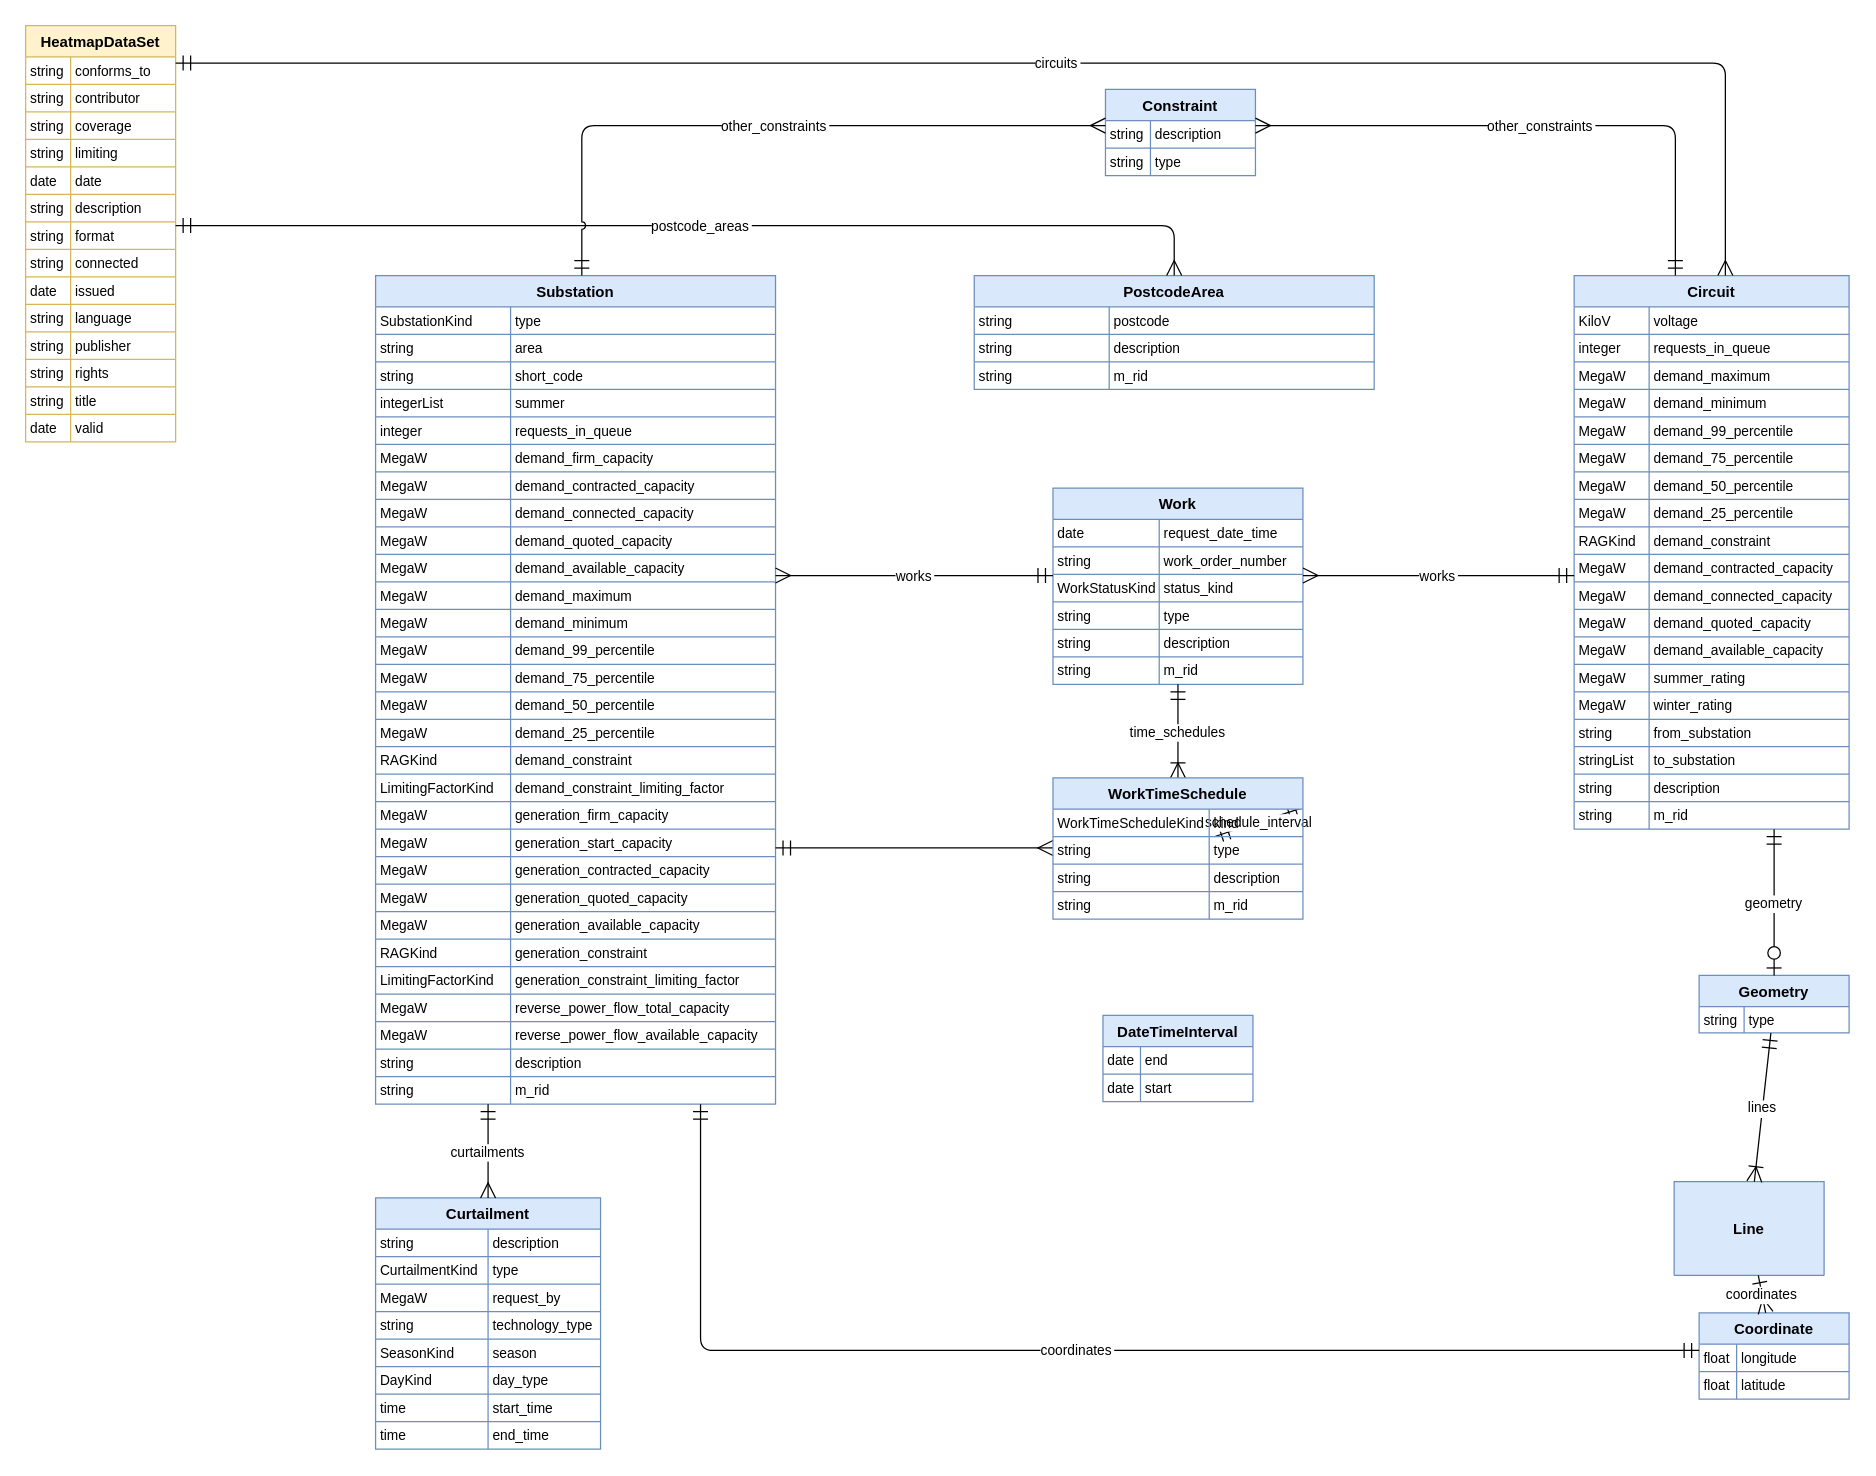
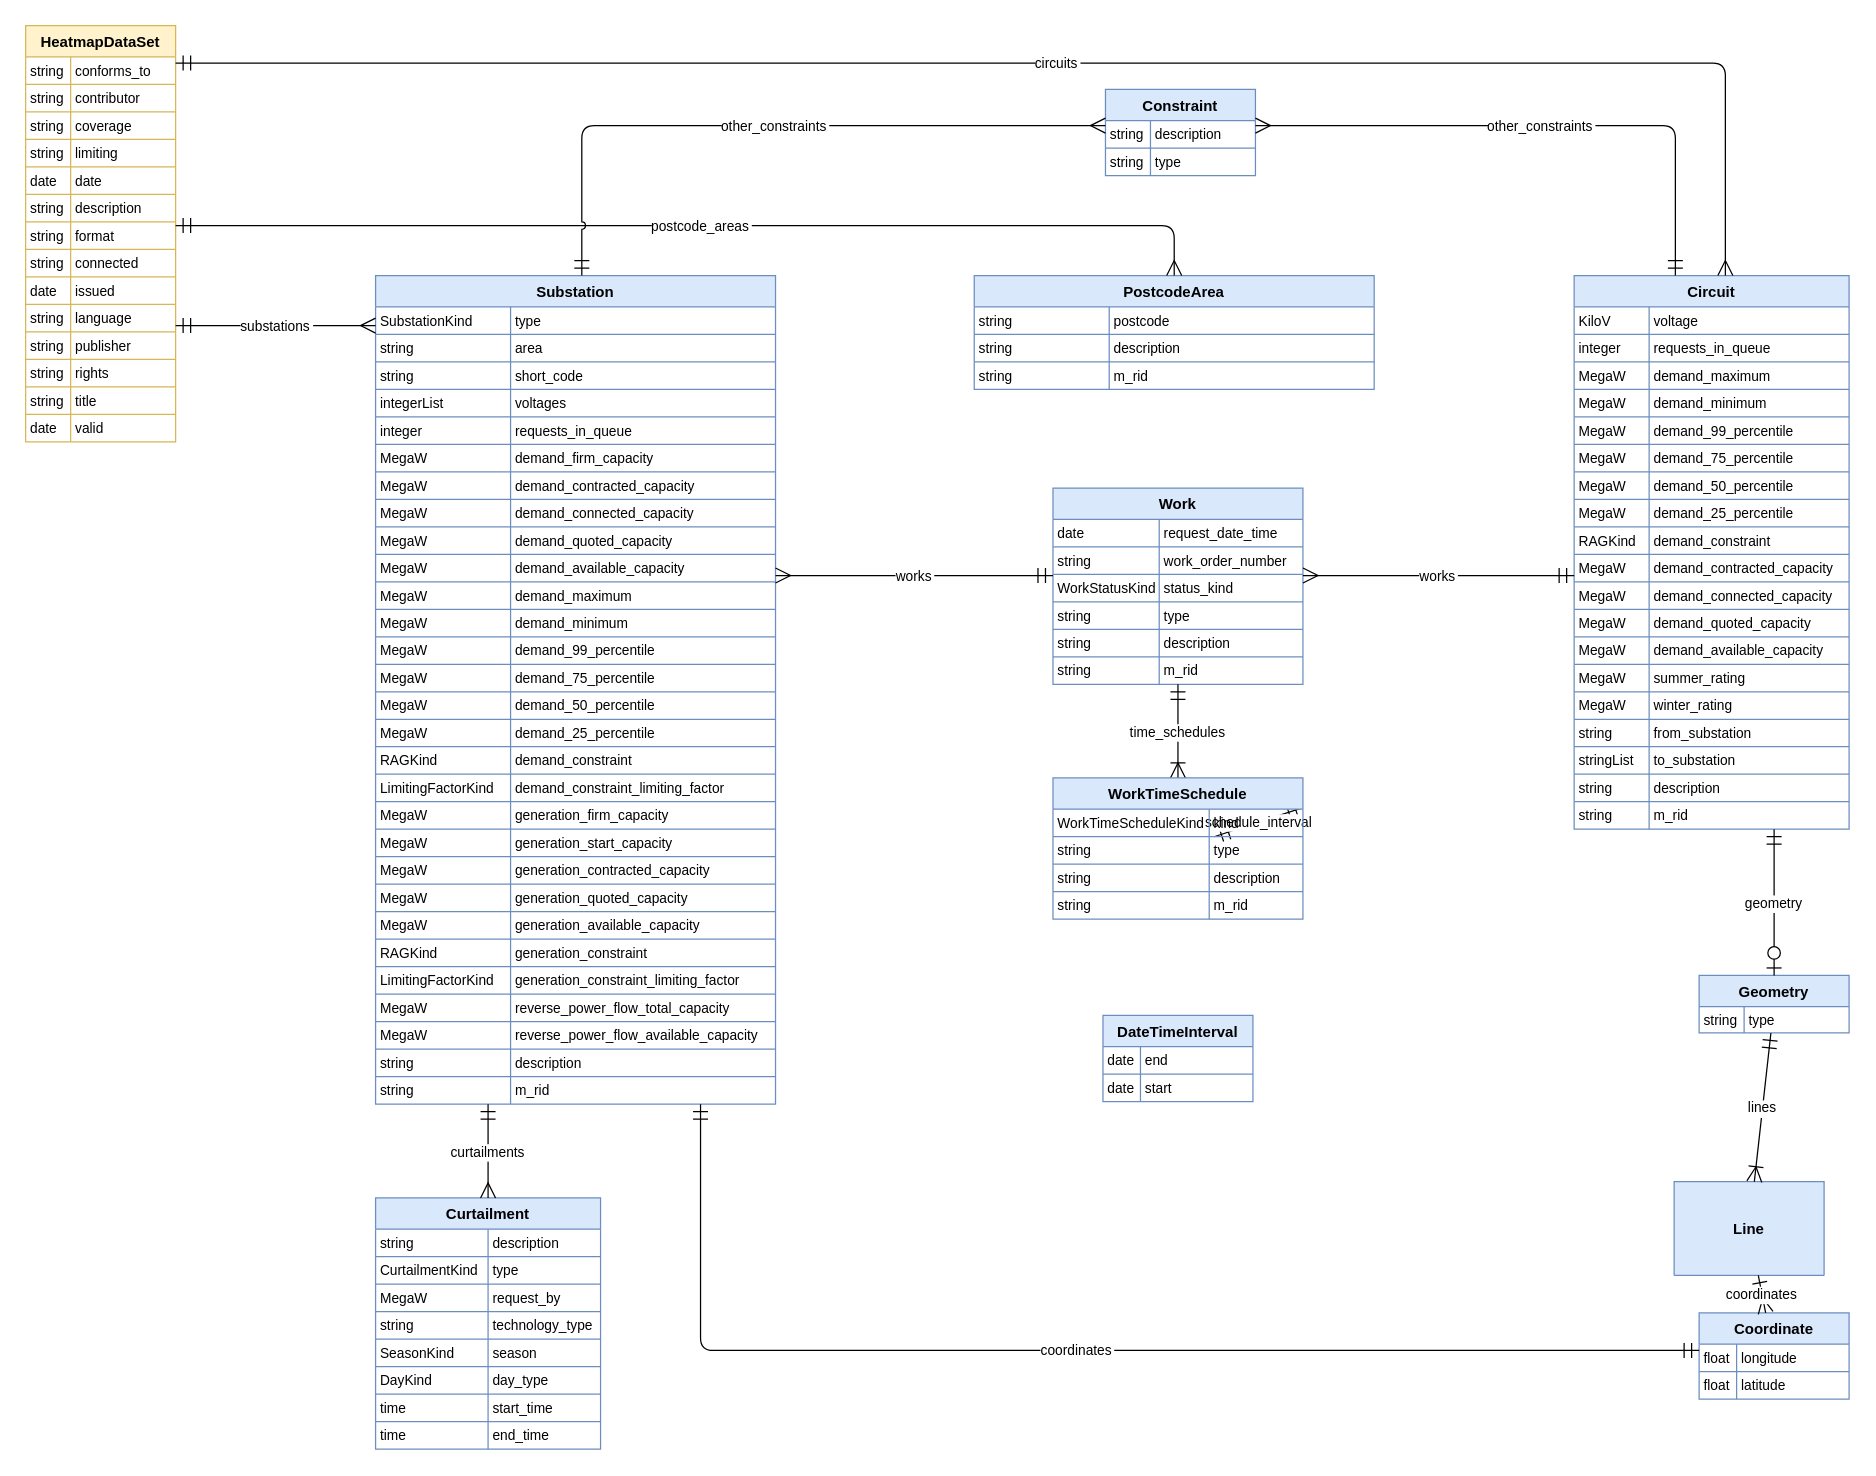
edge "HeatmapDataSet" -- "Substation": added, label "substations"
node "summer": label "summer" -> "voltages"
edge "Substation" -- "WorkTimeSchedule": removed
